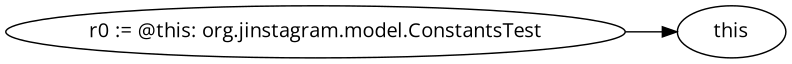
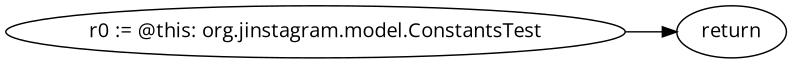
node "this": label "this" -> "return"
